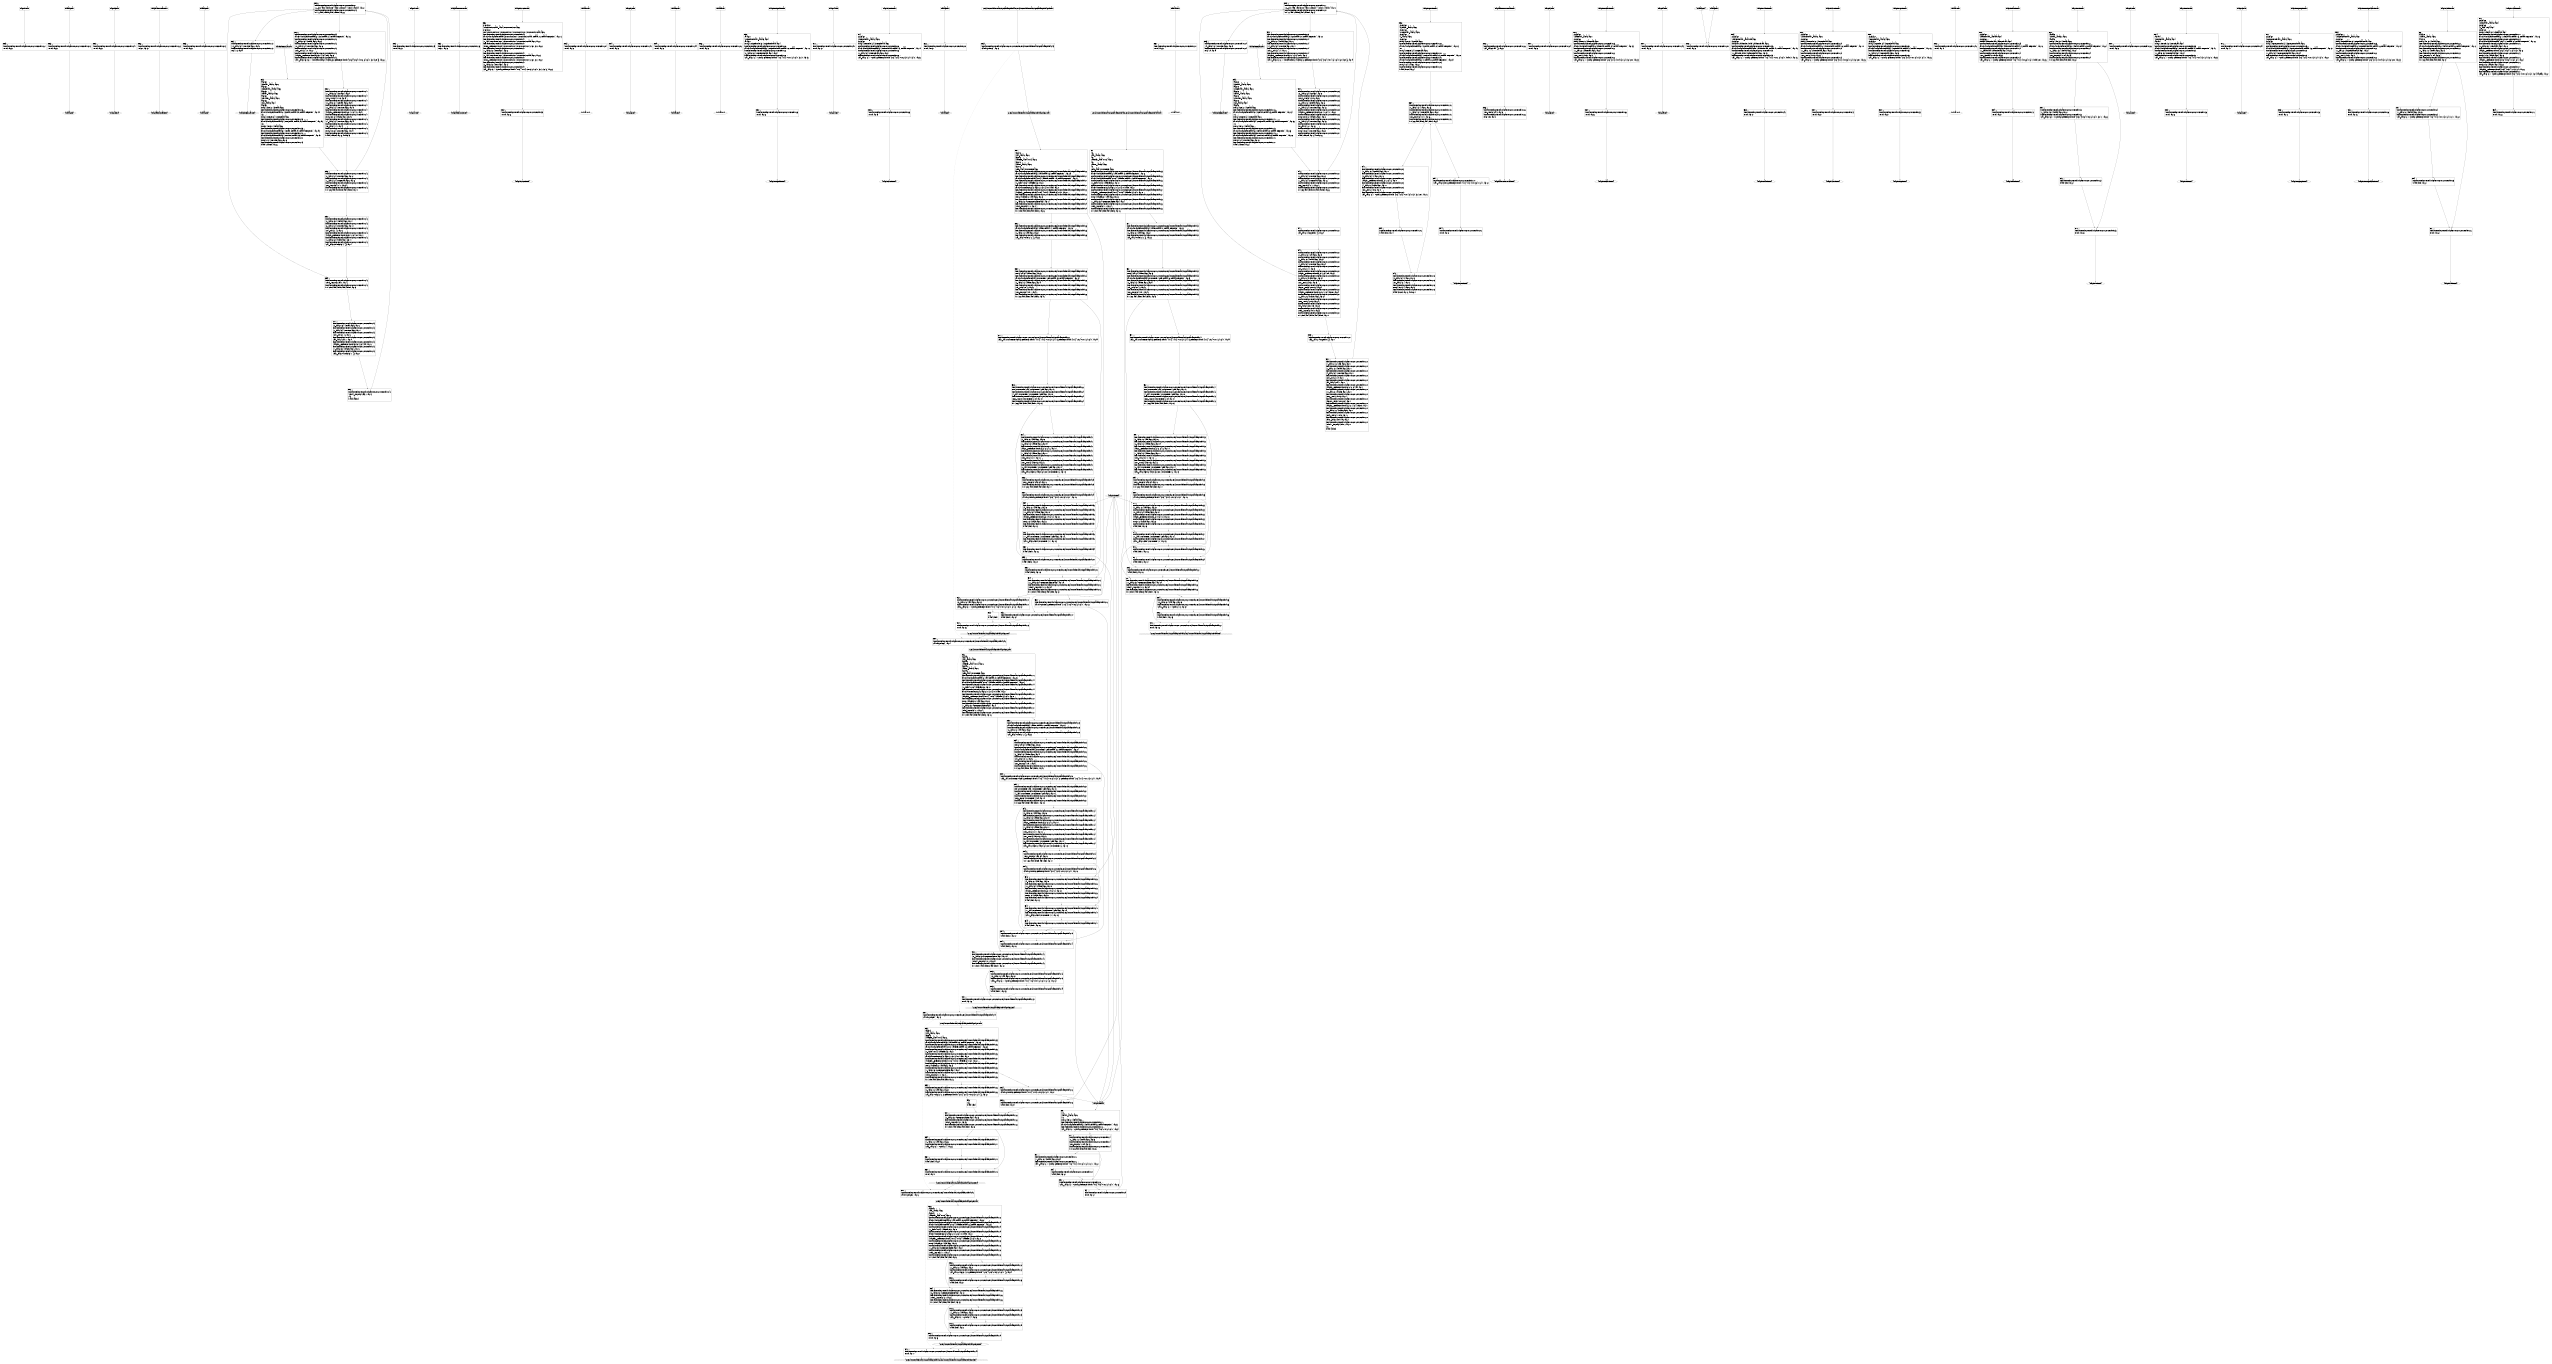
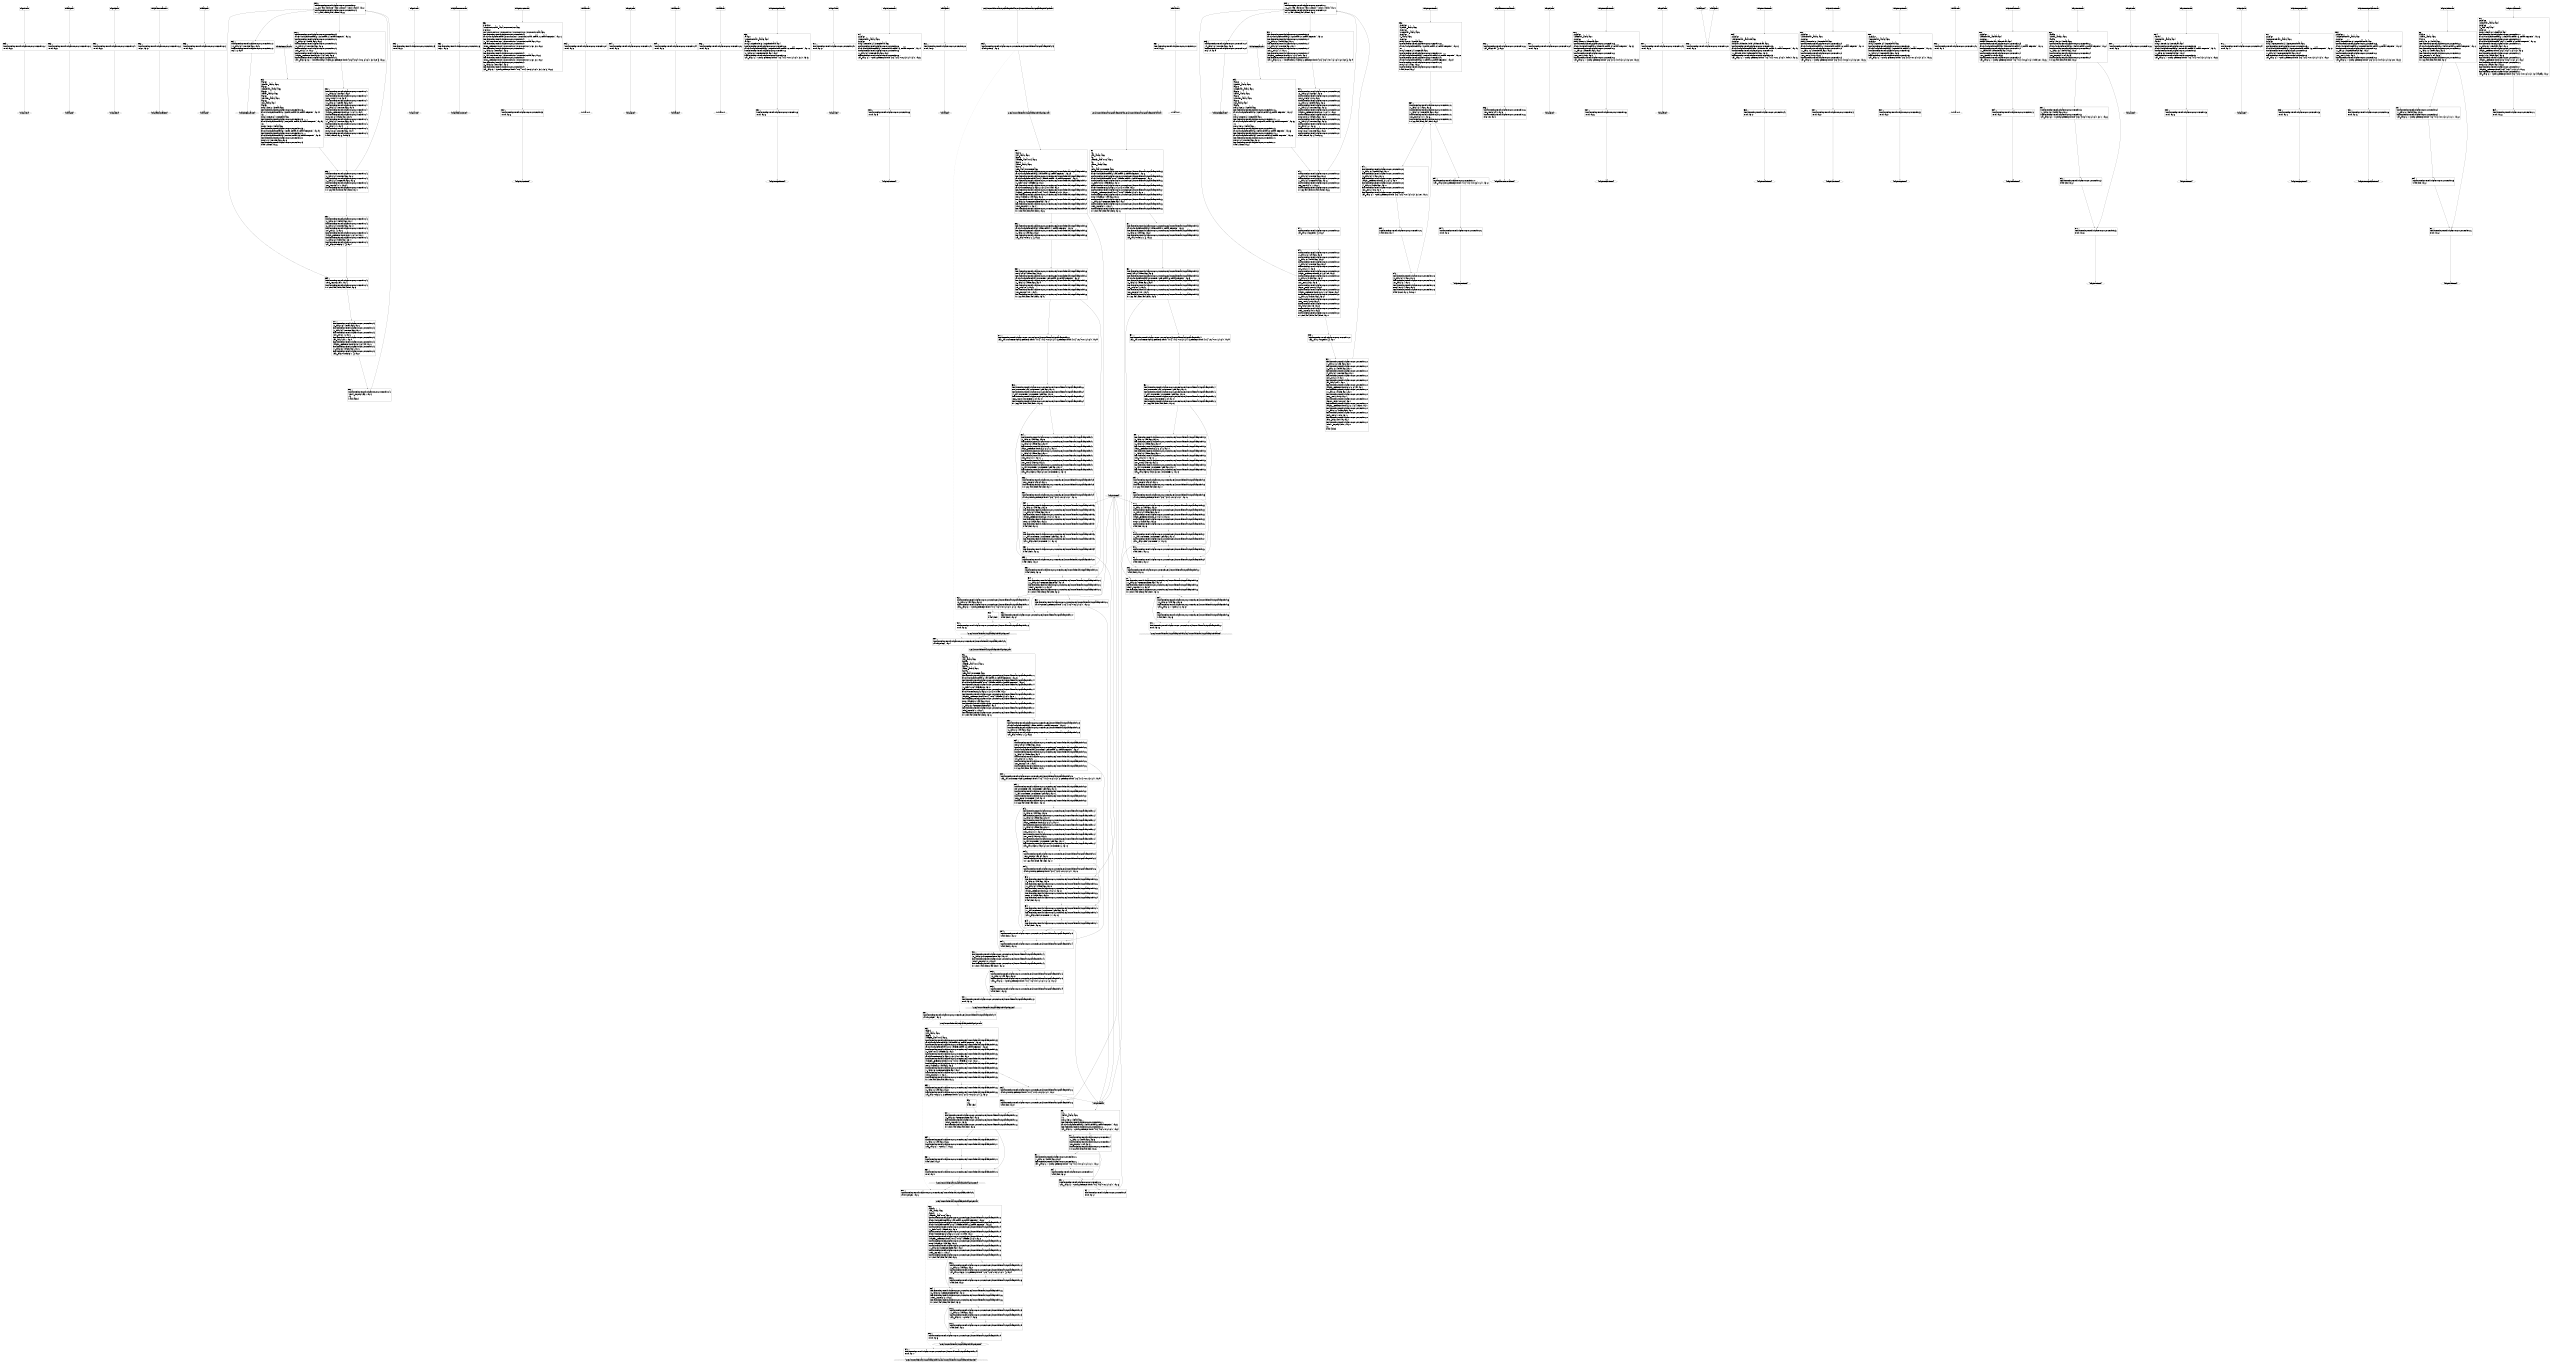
node "{io_ll_good1_end}": added
